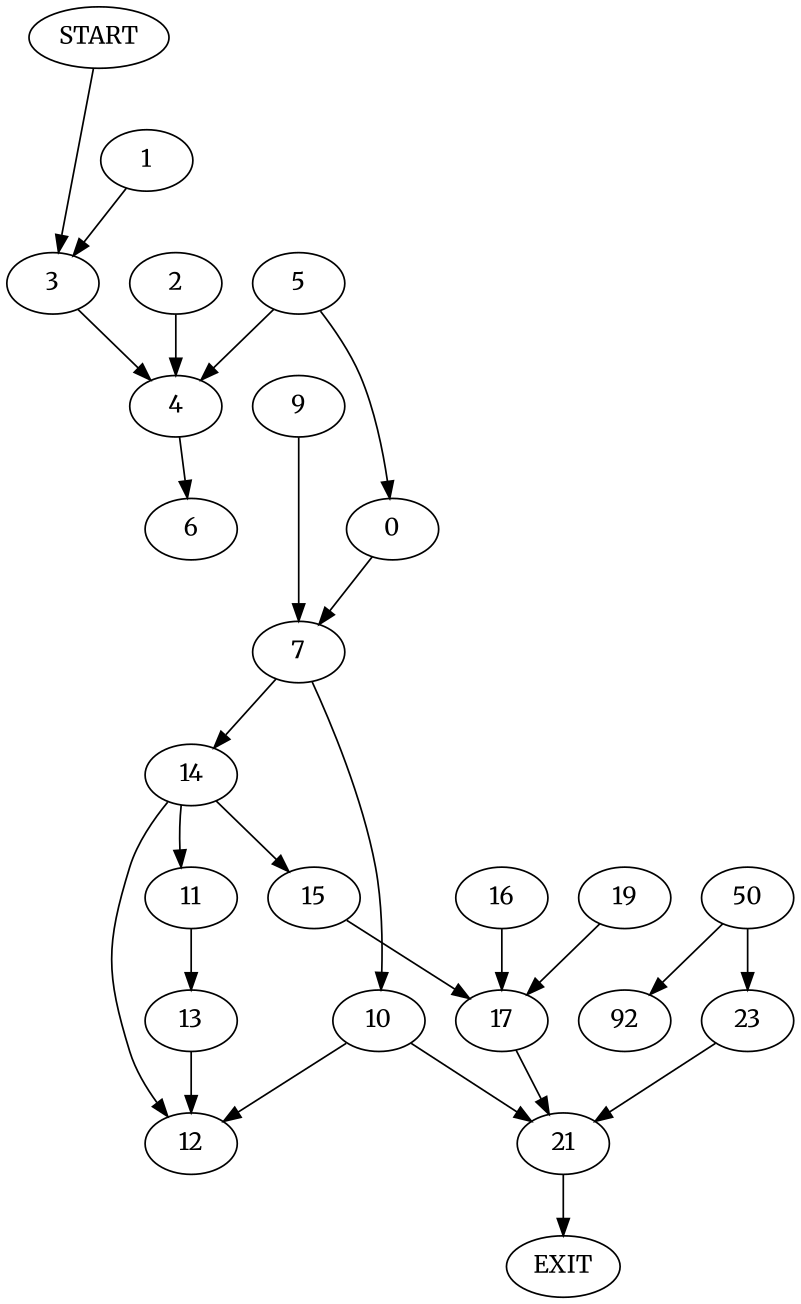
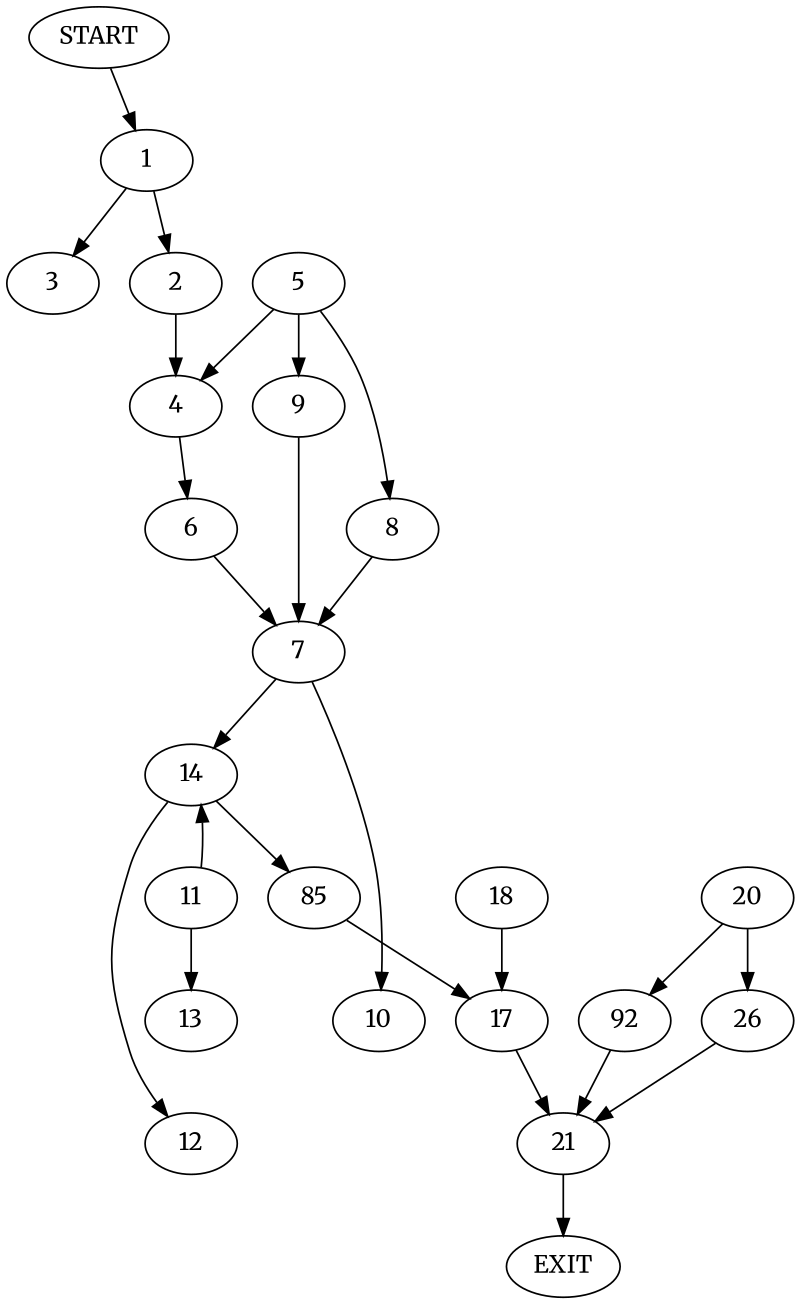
edge "START" -> "3": now "START" -> "1"
edge "1" -> "2": added
edge "5" -> "9": added
edge "3" -> "4": removed
node "0": label "0" -> "8"
edge "6" -> "7": added
edge "14" -> "11": reversed
node "15": label "15" -> "85"
node "16": label "16" -> "18"
node "19": removed
node "50": label "50" -> "20"
node "23": label "23" -> "26"
edge "13" -> "12": removed
edge "10" -> "12": removed
edge "10" -> "21": now "92" -> "21"
